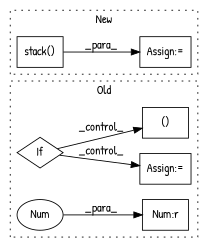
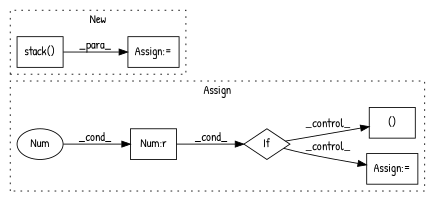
cluster "Old": label "Old" -> "Assign"
edge "Num:r" -> "If": added, label "_cond_"
edge "Num" -> "Num:r": label "_para_" -> "_cond_"
